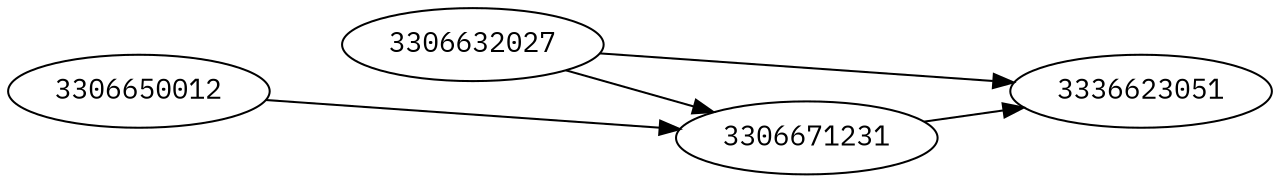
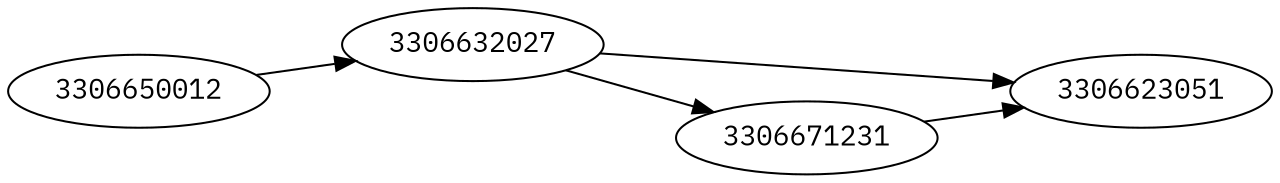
node "3336623051": label "3336623051" -> "3306623051"
edge "3306650012" -> "3306671231": now "3306650012" -> "3306632027"
